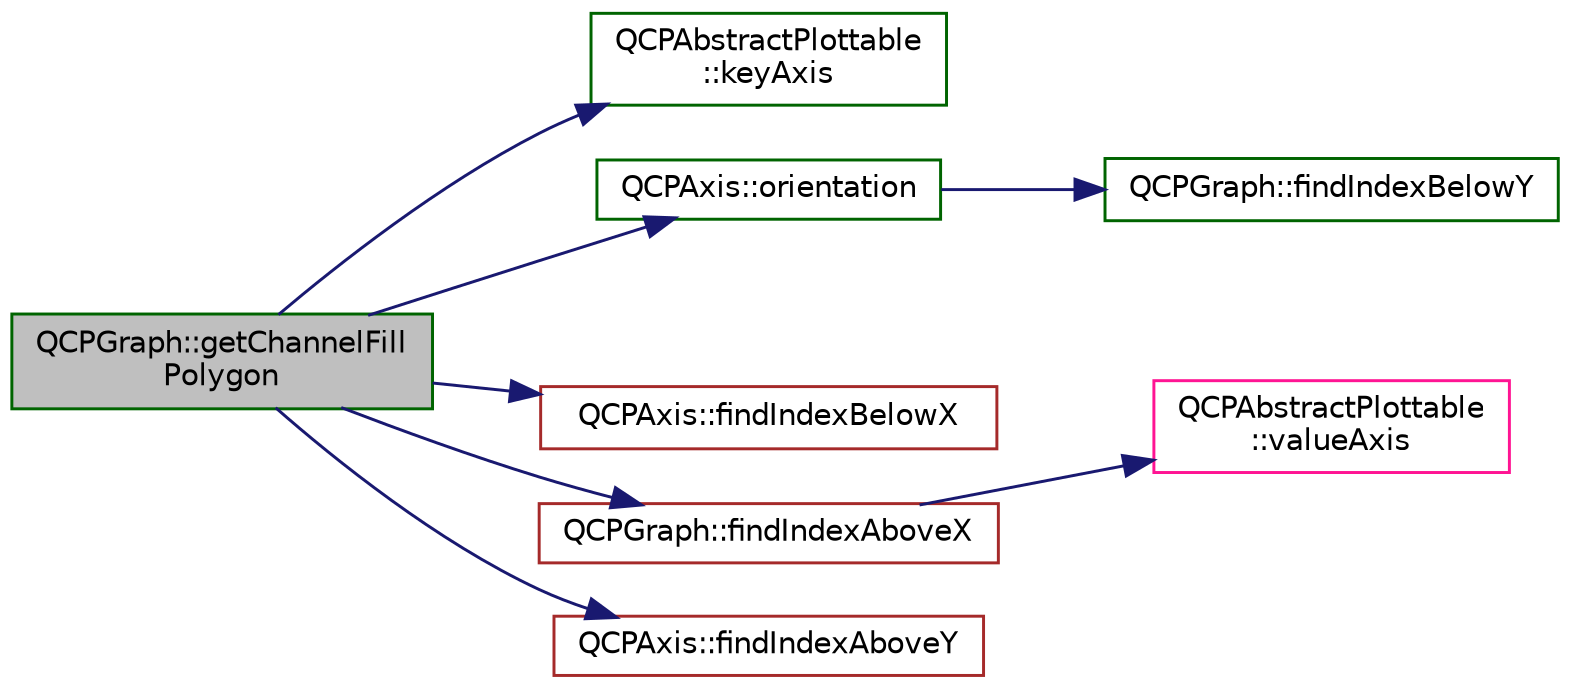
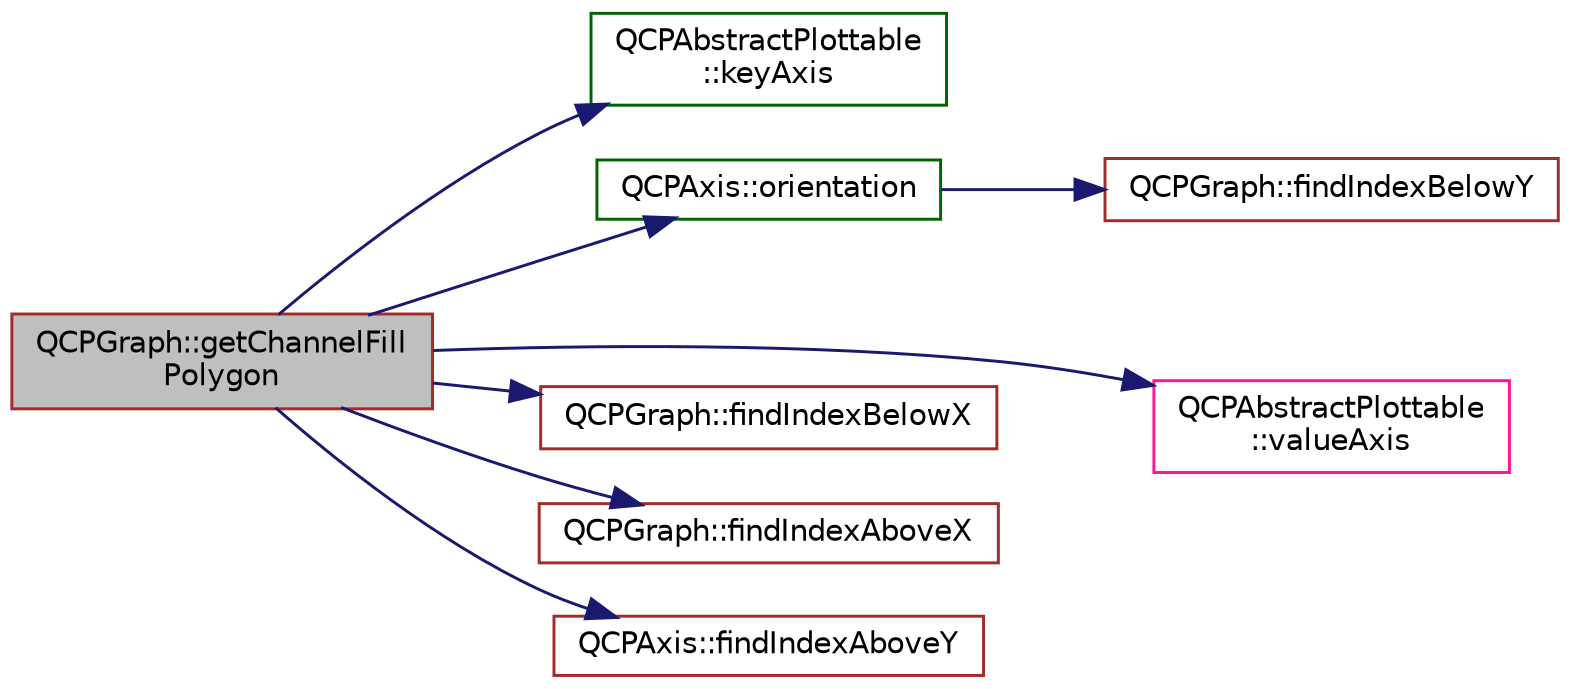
node "QCPGraph::findIndexBelowY": color darkgreen -> brown
node "QCPGraph::getChannelFill Polygon": color darkgreen -> brown
node "QCPAxis::findIndexBelowX": label "QCPAxis::findIndexBelowX" -> "QCPGraph::findIndexBelowX"
edge "QCPGraph::findIndexAboveX" -> "QCPAbstractPlottable ::valueAxis": now "QCPGraph::getChannelFill Polygon" -> "QCPAbstractPlottable ::valueAxis"
